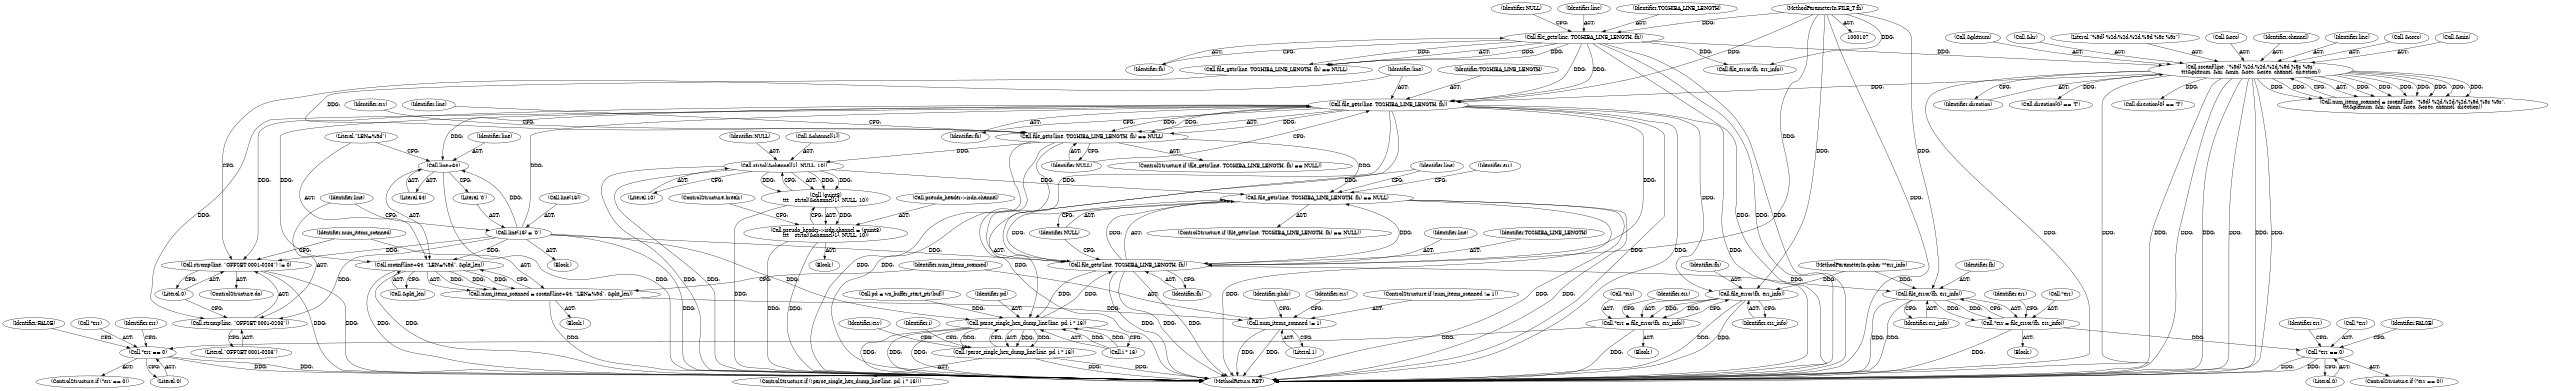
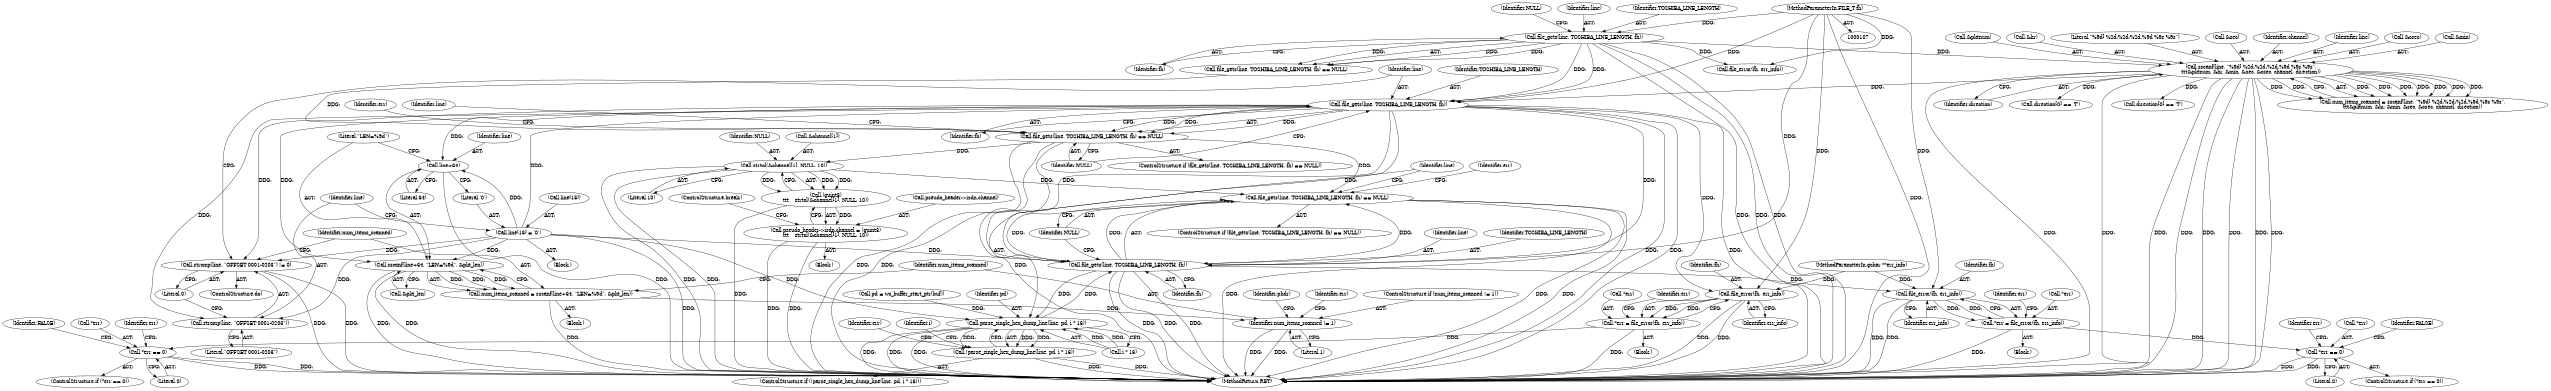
edge "(Call,line+64)" -> "(Literal,64)": label "AST: " -> "CFG: "
node "(Call,num_items_scanned != 1)": label "(Call,num_items_scanned != 1)" -> "(Identifier,num_items_scanned != 1)"
